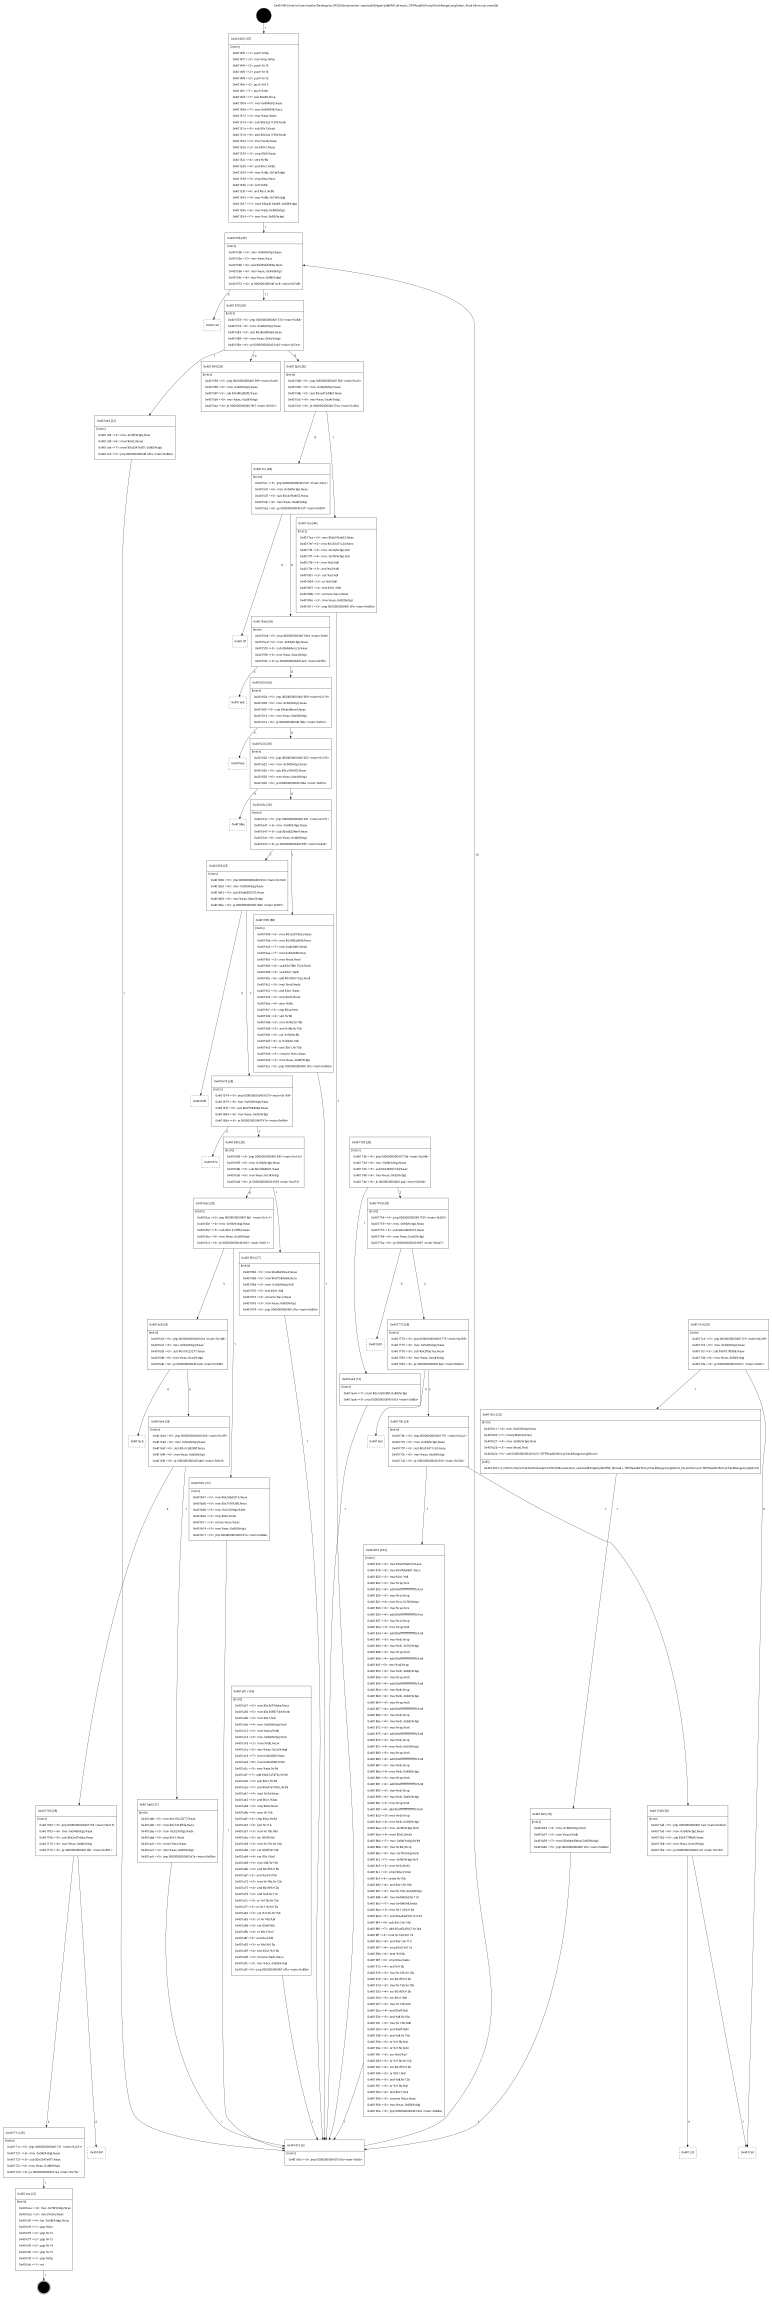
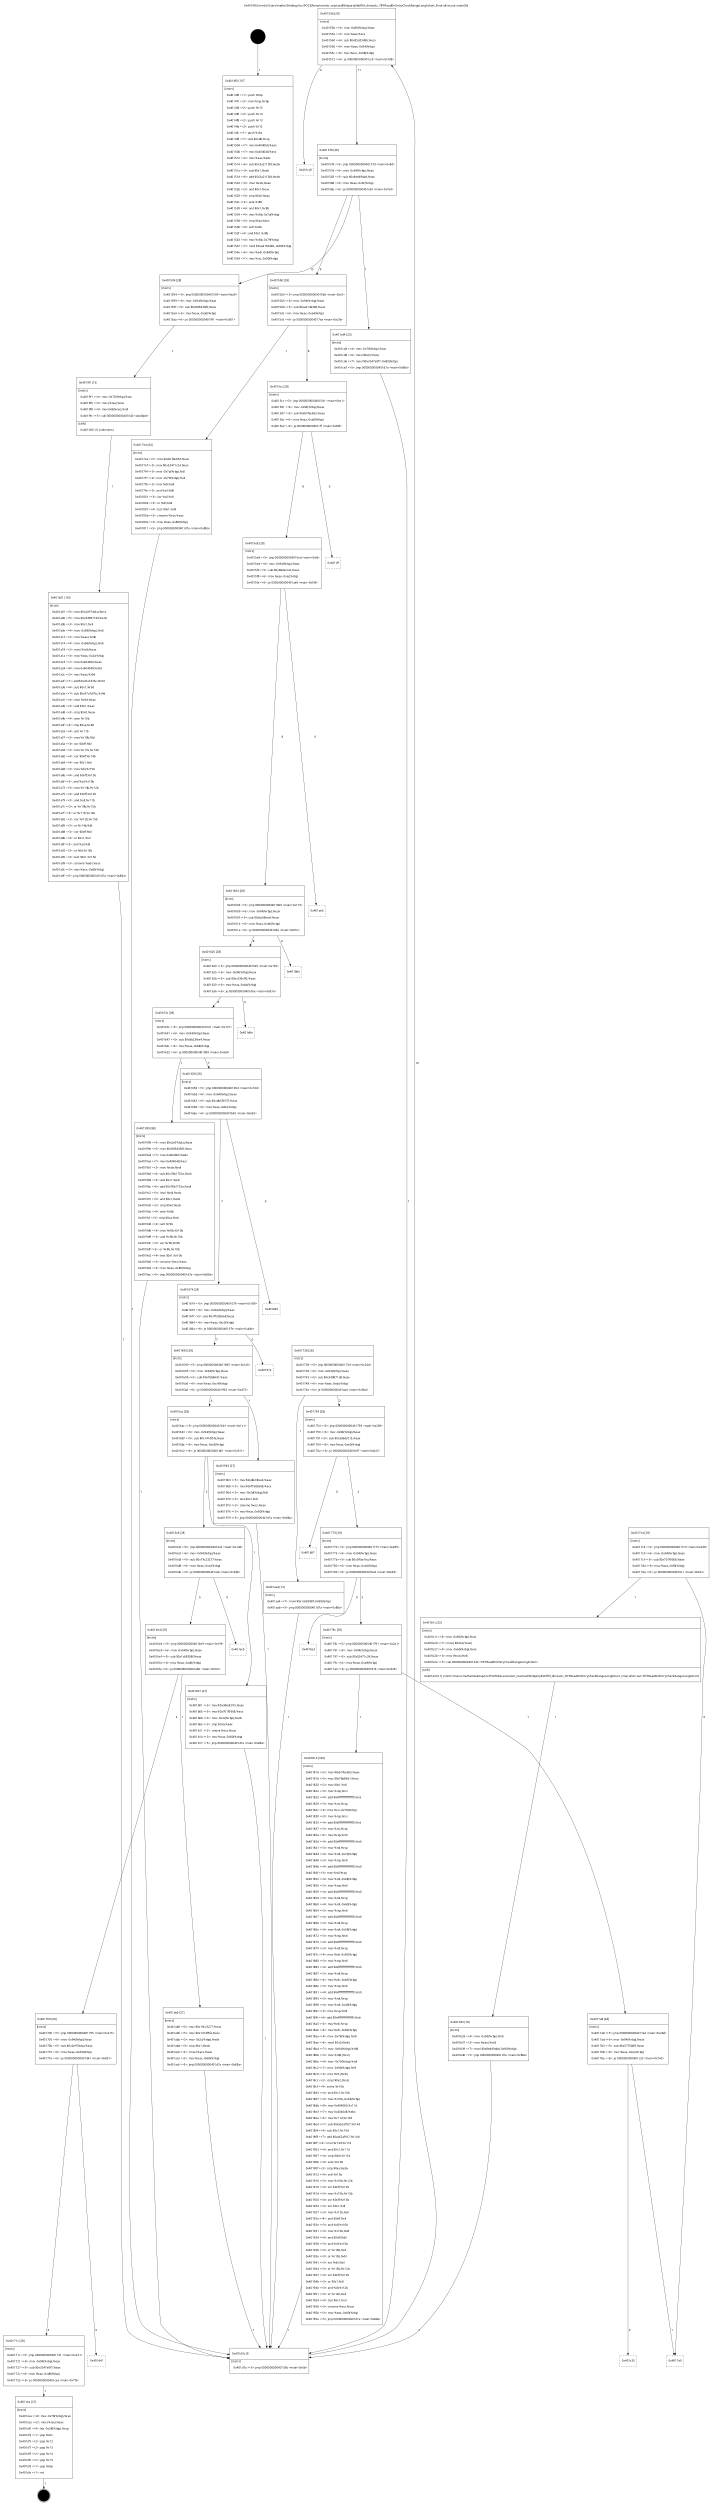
edge "0x4014f0 [107]" -> "0x40155b [29]": removed, label "1"
node "0x4019f1 [16]": added
